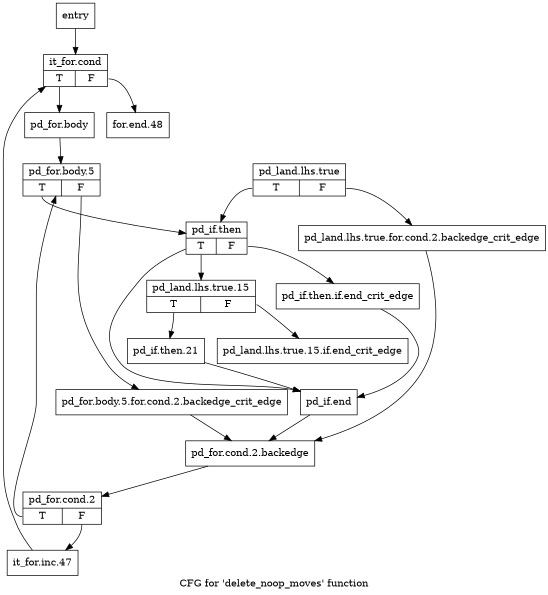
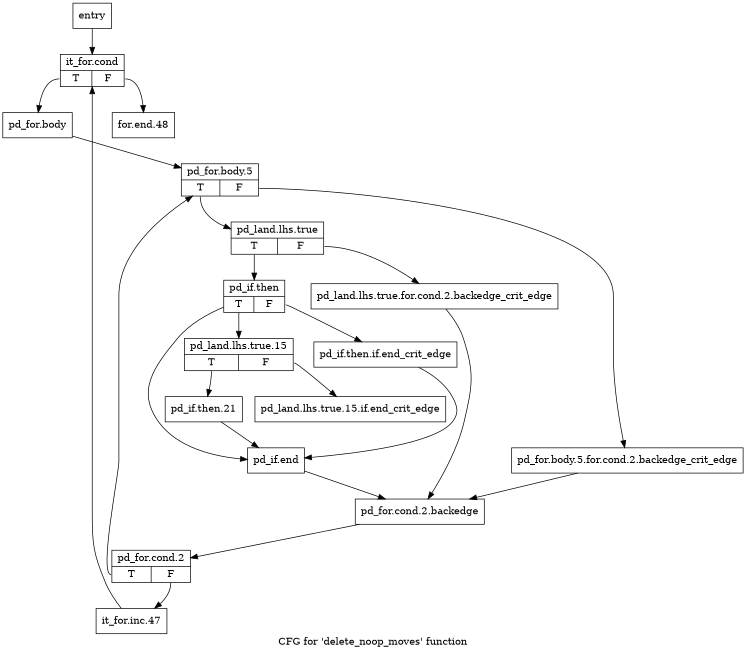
edge "pd_for.body.5" -> "pd_if.then": now "pd_for.body.5" -> "pd_land.lhs.true"
